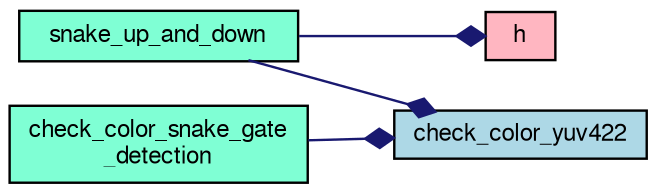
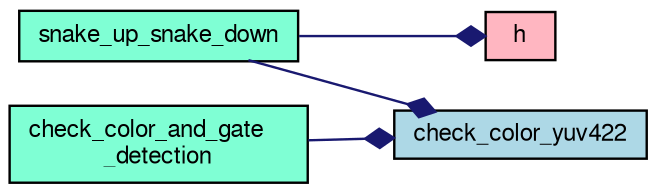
node "snake_up_and_down": label "snake_up_and_down" -> "snake_up_snake_down"
node "check_color_snake_gate _detection": label "check_color_snake_gate _detection" -> "check_color_and_gate _detection"
